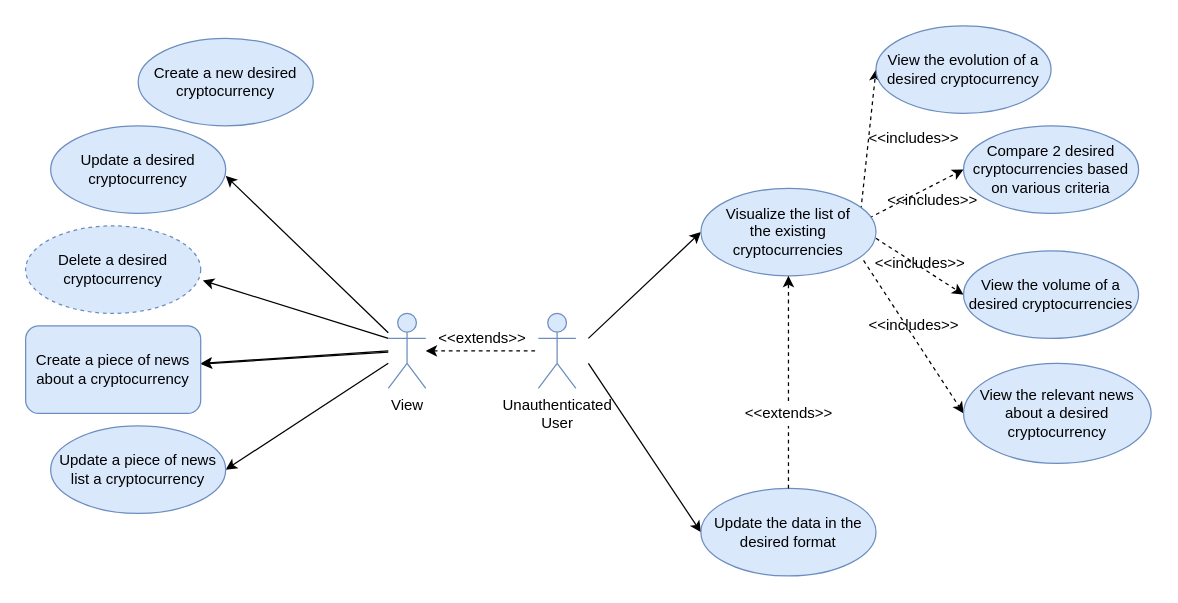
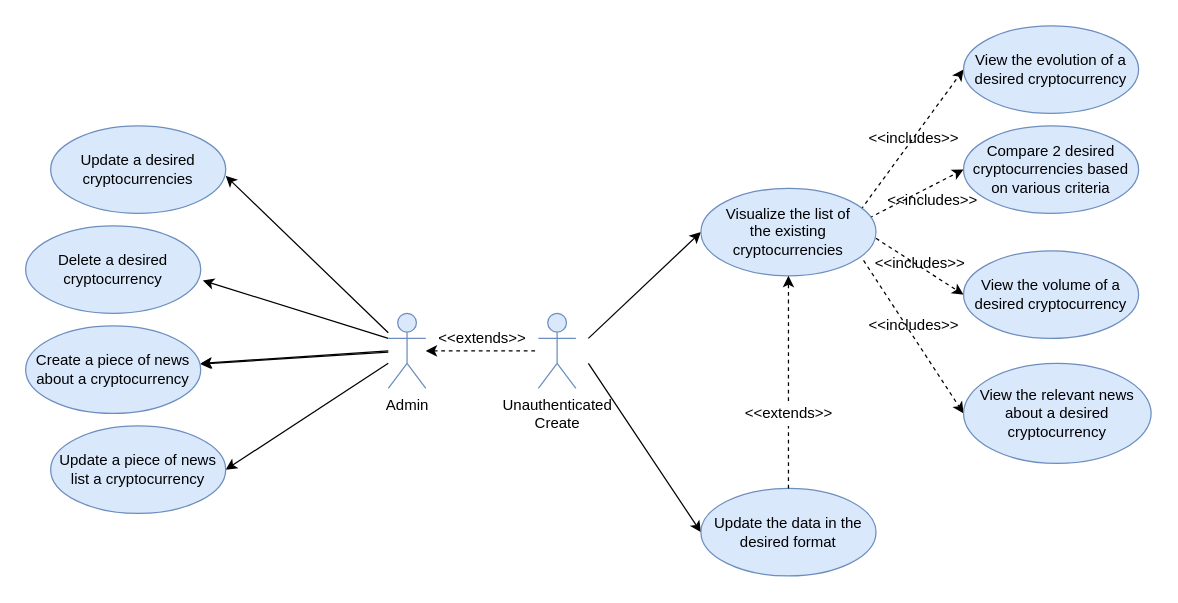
node "View the evolution of a desired cryptocurrency": moved (963, 69) -> (1051, 69)
node "Create a new desired cryptocurrency": removed
node "Update a desired cryptocurrency": label "Update a desired cryptocurrency" -> "Update a desired cryptocurrencies"
node "Delete a desired cryptocurrency": style dashed -> solid
node "View the volume of a desired cryptocurrencies": label "View the volume of a desired cryptocurrencies" -> "View the volume of a desired cryptocurrency"
node "Create a piece of news about a cryptocurrency": shape rounded rectangle -> ellipse
node "View": label "View" -> "Admin"
node "Unauthenticated User": label "Unauthenticated User" -> "Unauthenticated Create"
